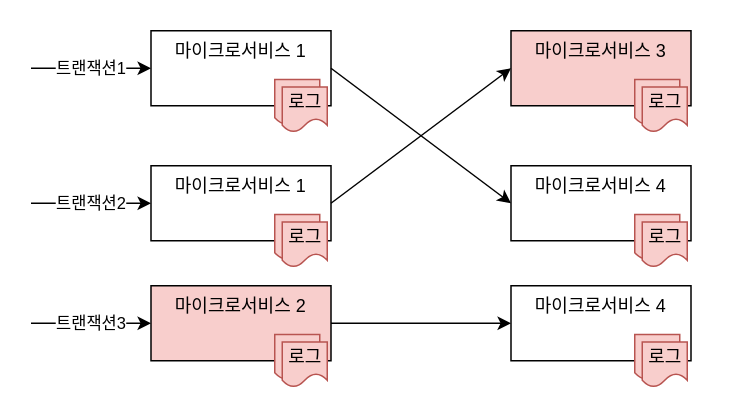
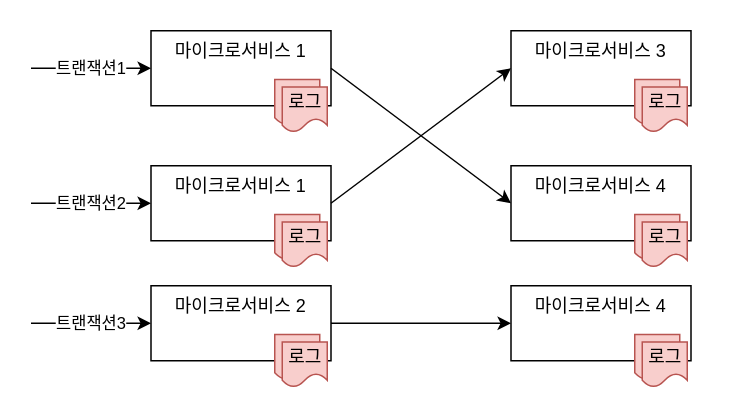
node "마이크로서비스 3": fillcolor #f8cecc -> #ffffff
node "마이크로서비스 2": fillcolor #f8cecc -> #ffffff
